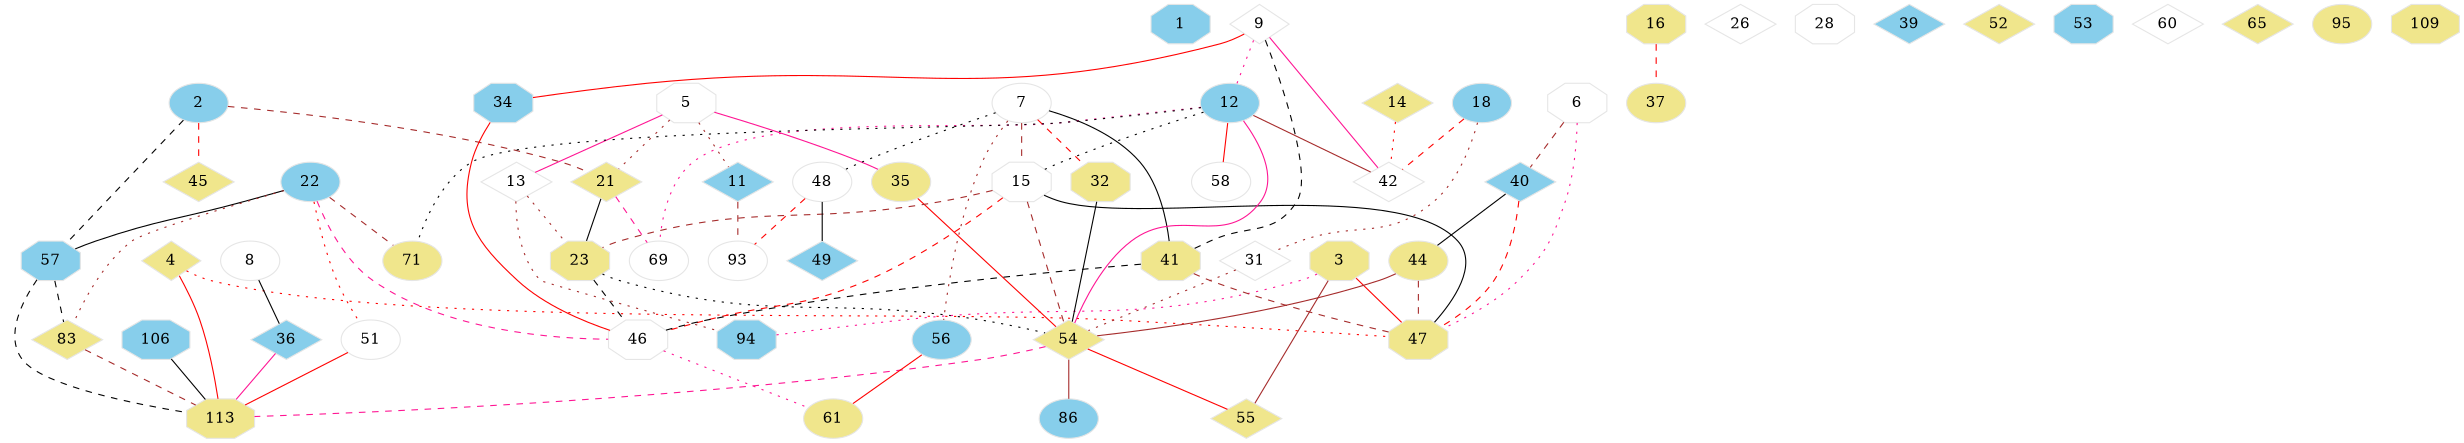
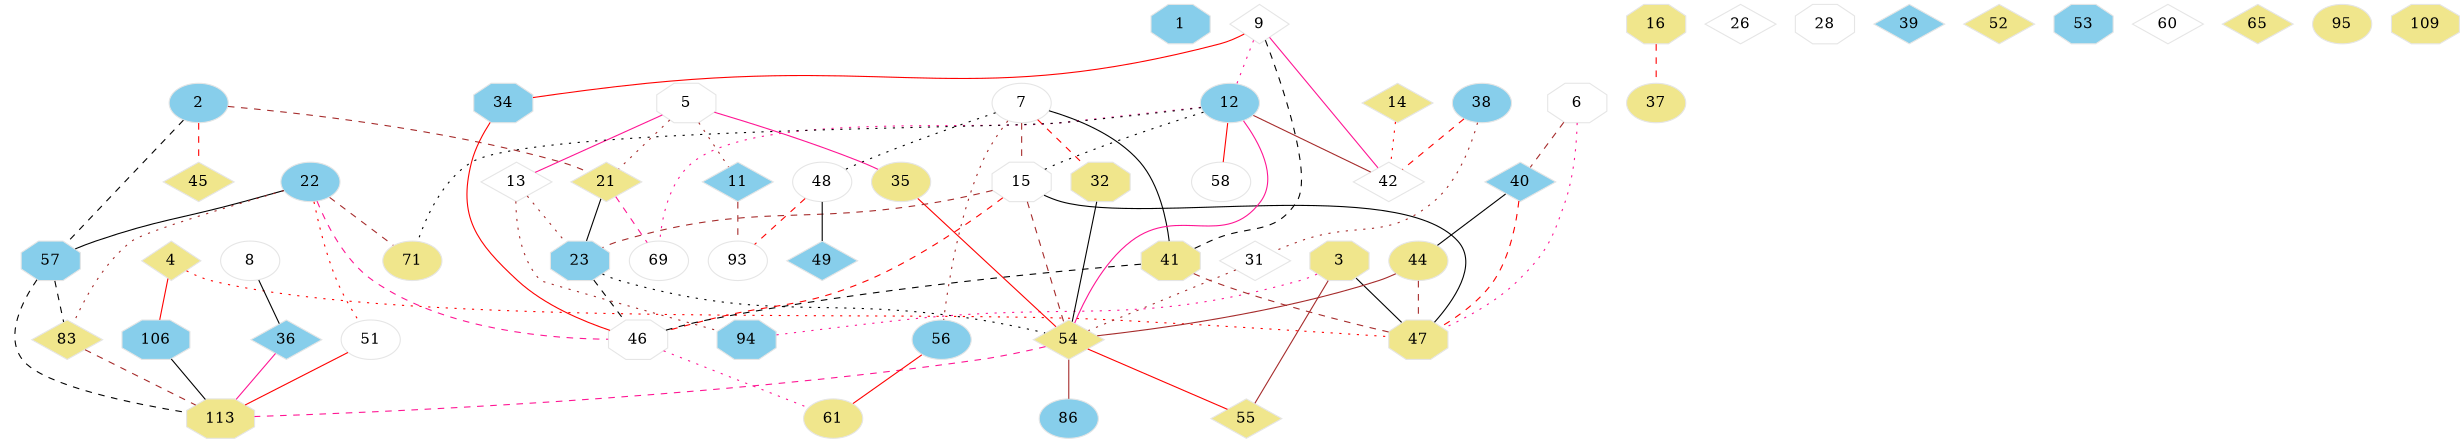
node "18": label "18" -> "38"
node "23": fillcolor khaki -> skyblue
edge "3" -- "47": color red -> black
edge "4" -- "113": now "4" -- "106"
